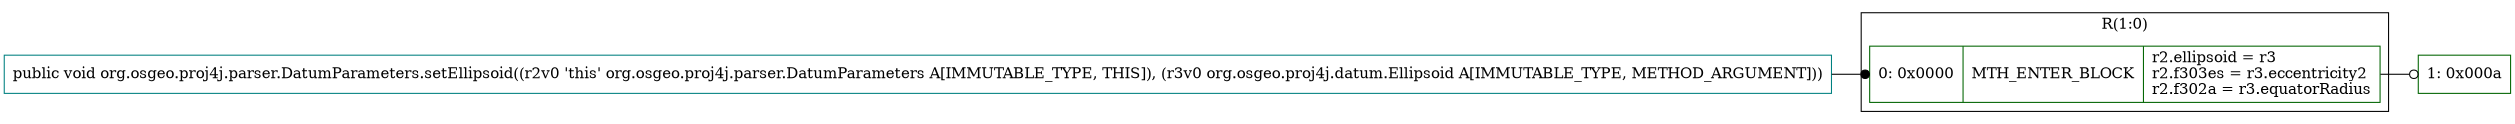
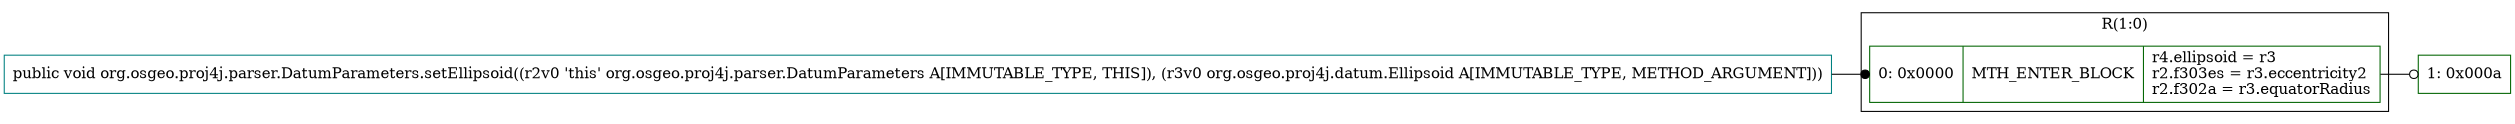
node "0: 0x0000": text "r2.ellipsoid = r3" -> "r4.ellipsoid = r3"
